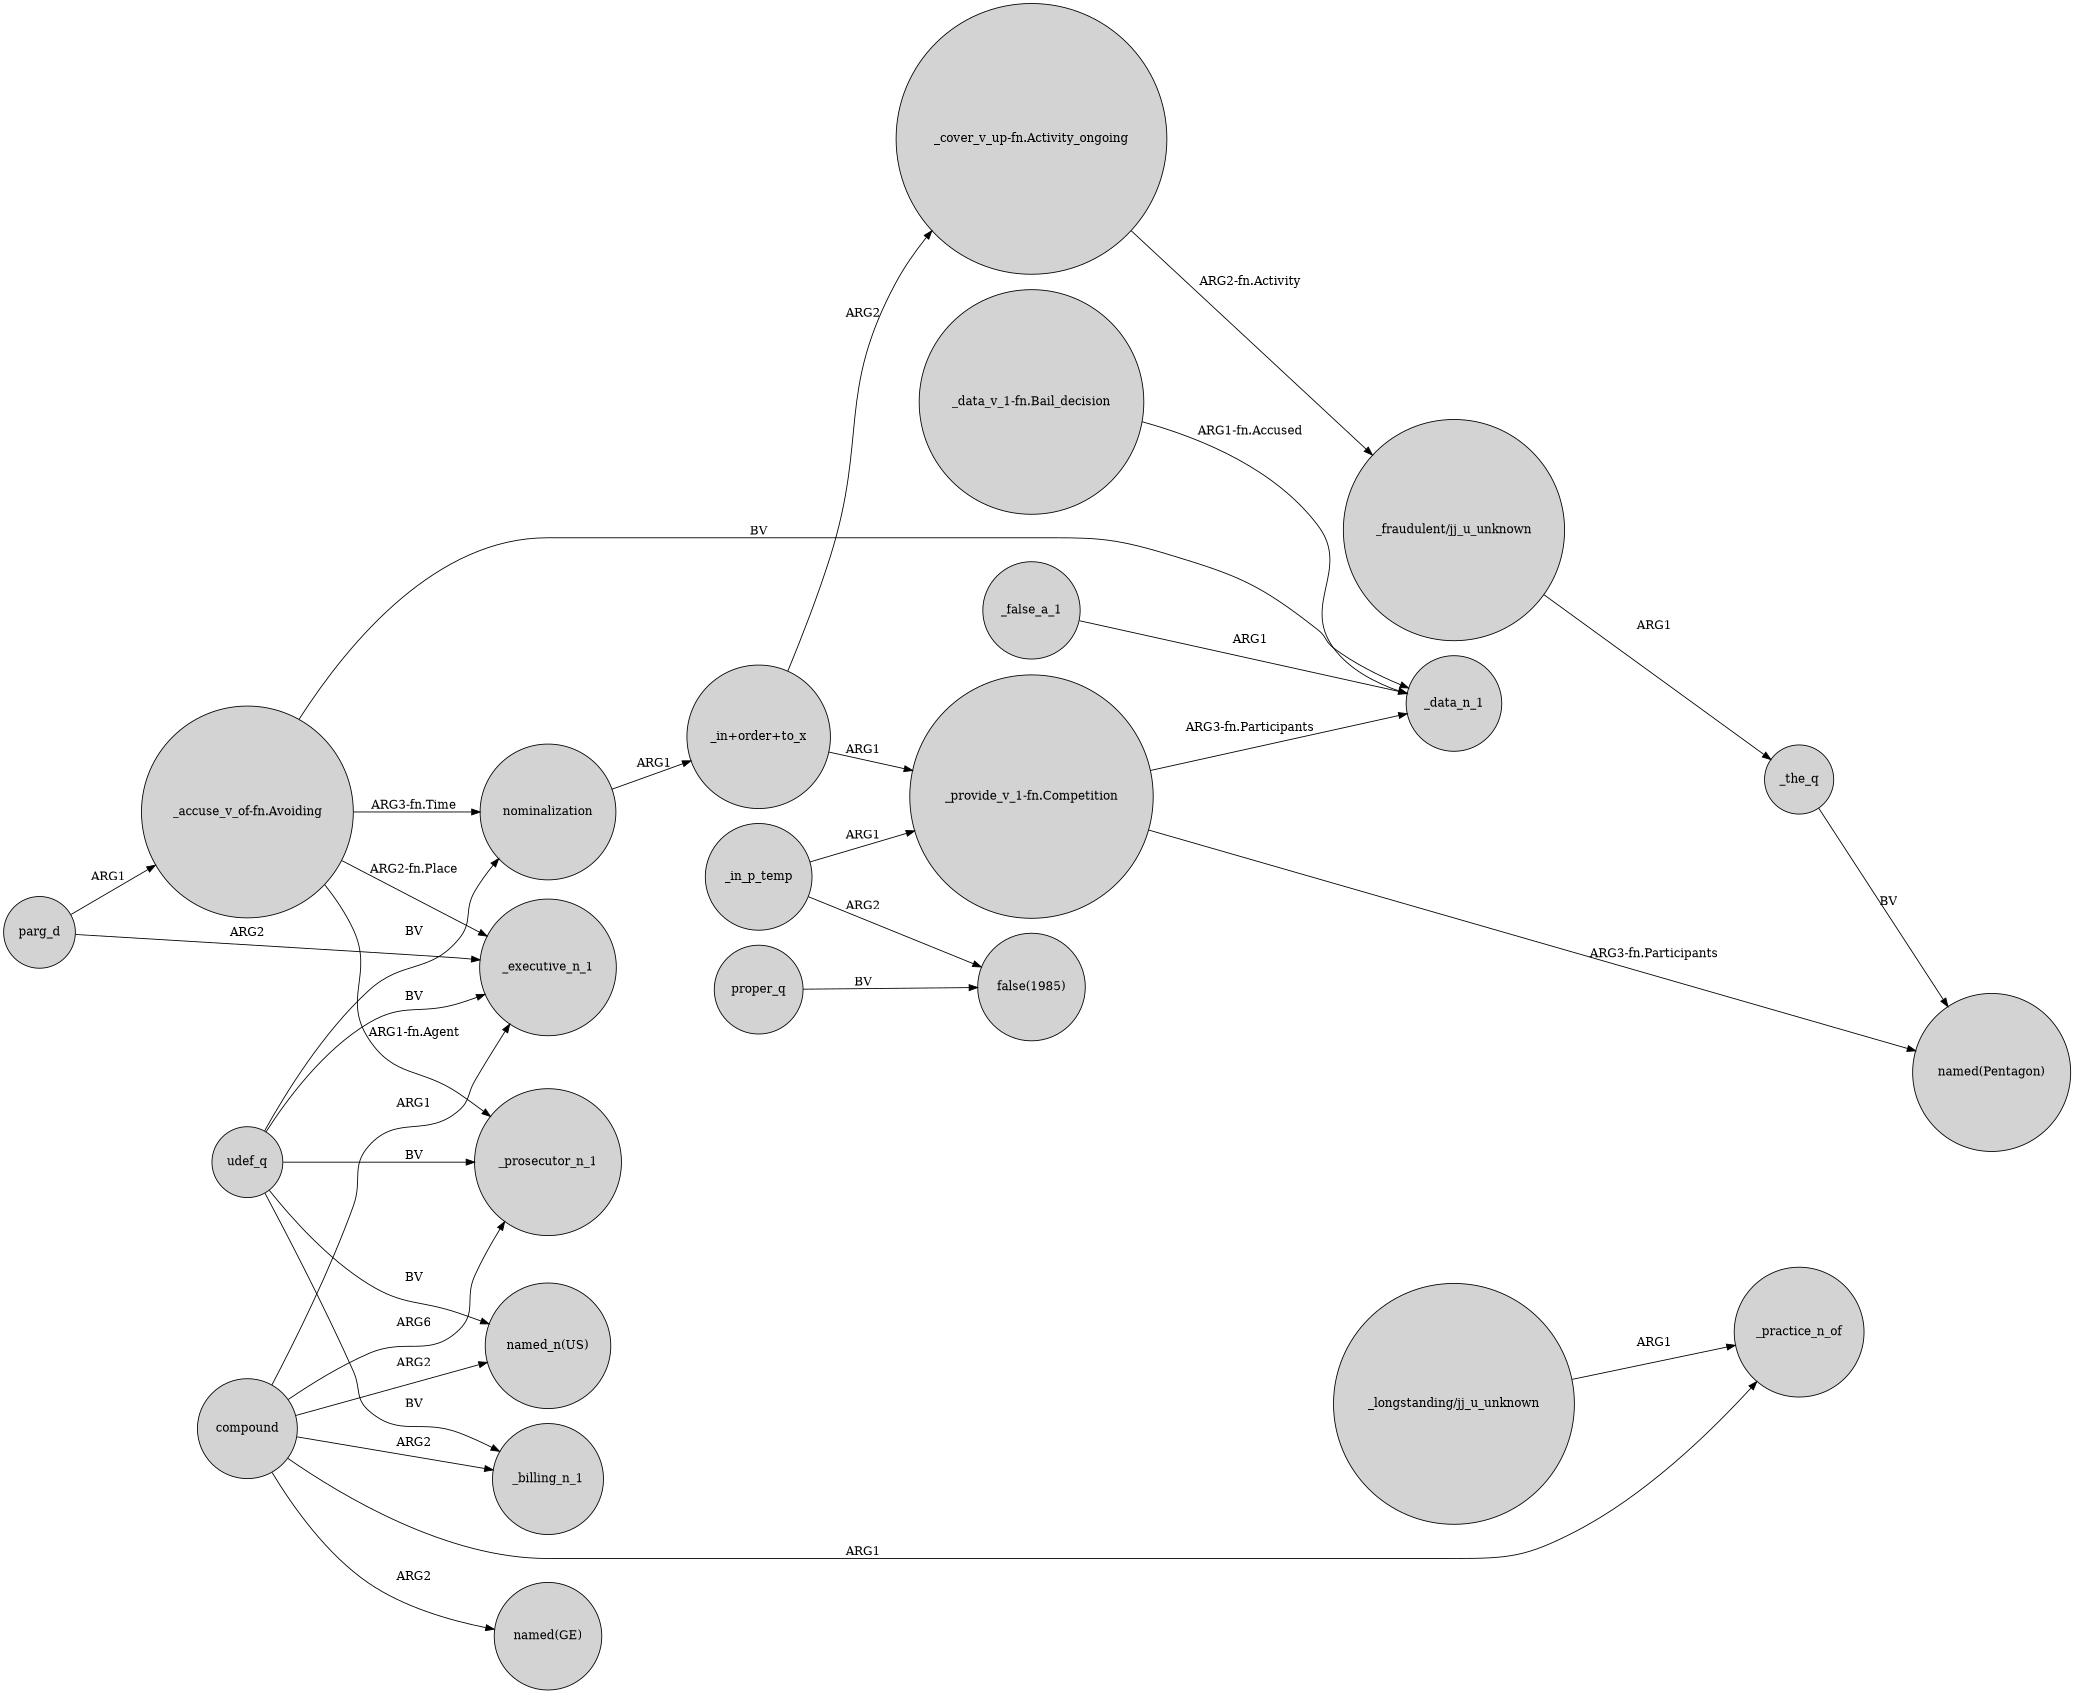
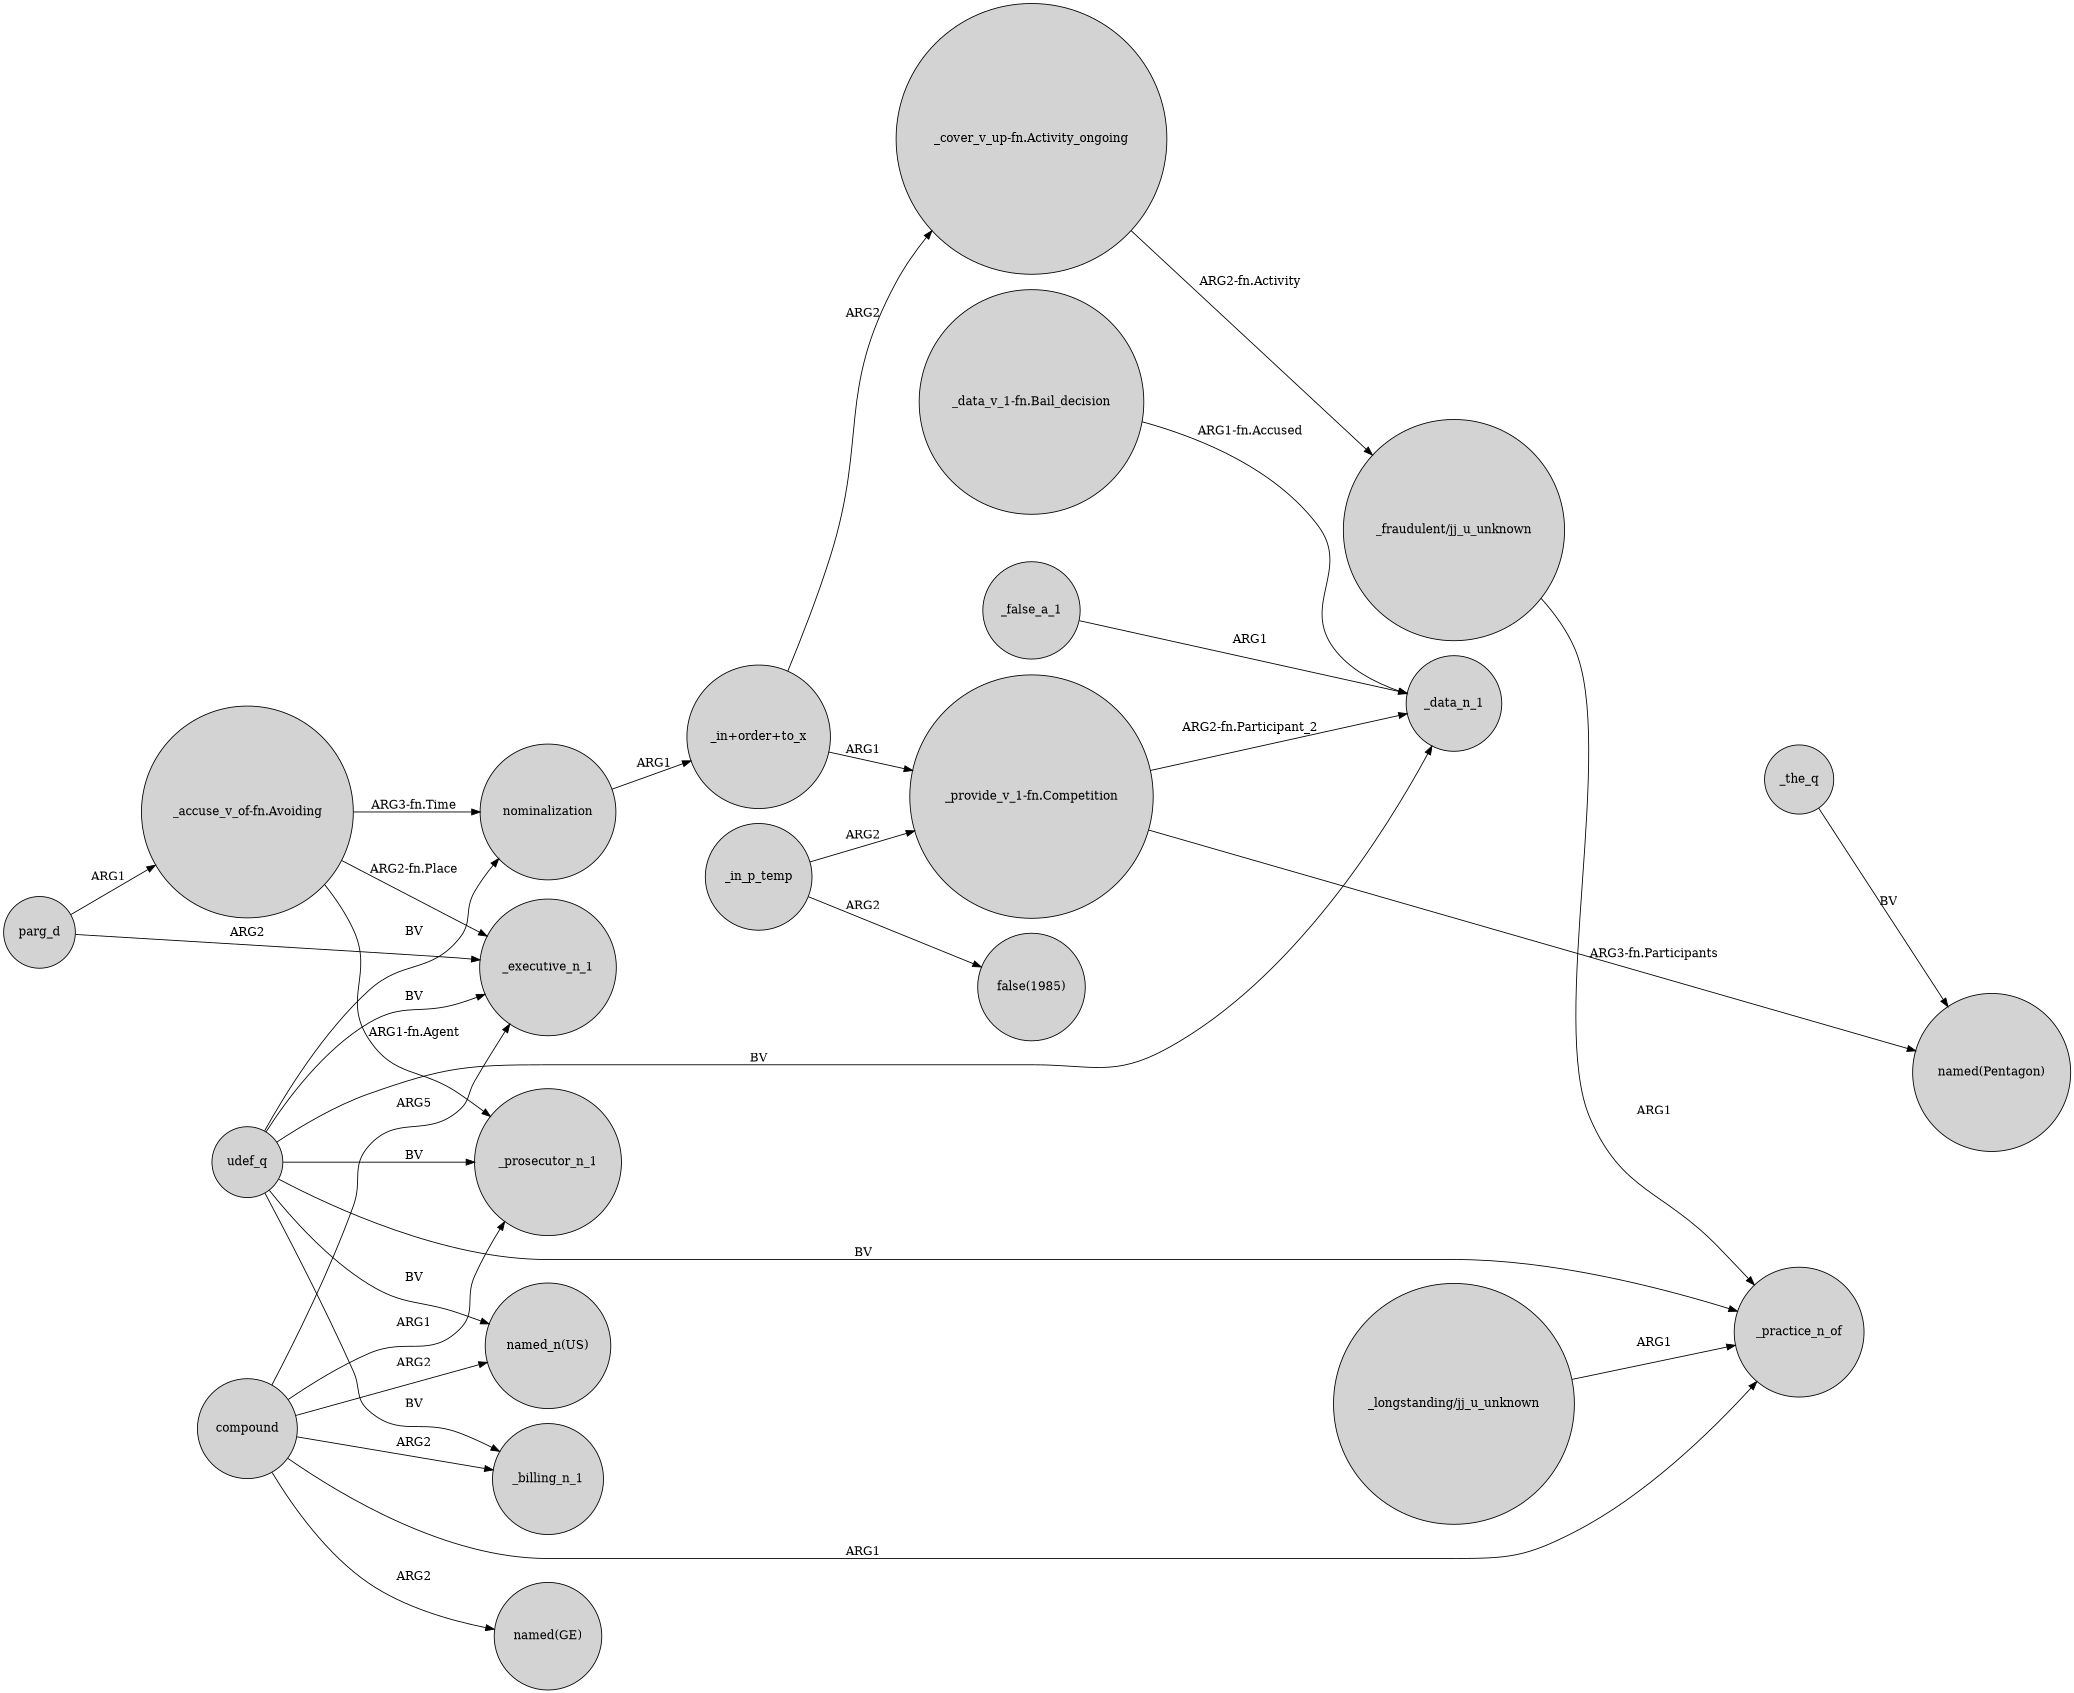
edge "_accuse_v_of-fn.Avoiding" -> "_data_n_1": now "udef_q" -> "_data_n_1"
edge "_fraudulent/jj_u_unknown" -> "_the_q": now "_fraudulent/jj_u_unknown" -> "_practice_n_of"
edge "_provide_v_1-fn.Competition" -> "_data_n_1": label "ARG3-fn.Participants" -> "ARG2-fn.Participant_2"
edge "_in_p_temp" -> "_provide_v_1-fn.Competition": label "ARG1" -> "ARG2"
node "proper_q": removed
edge "compound" -> "_executive_n_1": label "ARG1" -> "ARG5"
edge "udef_q" -> "_practice_n_of": added, label "BV"
edge "compound" -> "_prosecutor_n_1": label "ARG6" -> "ARG1"
